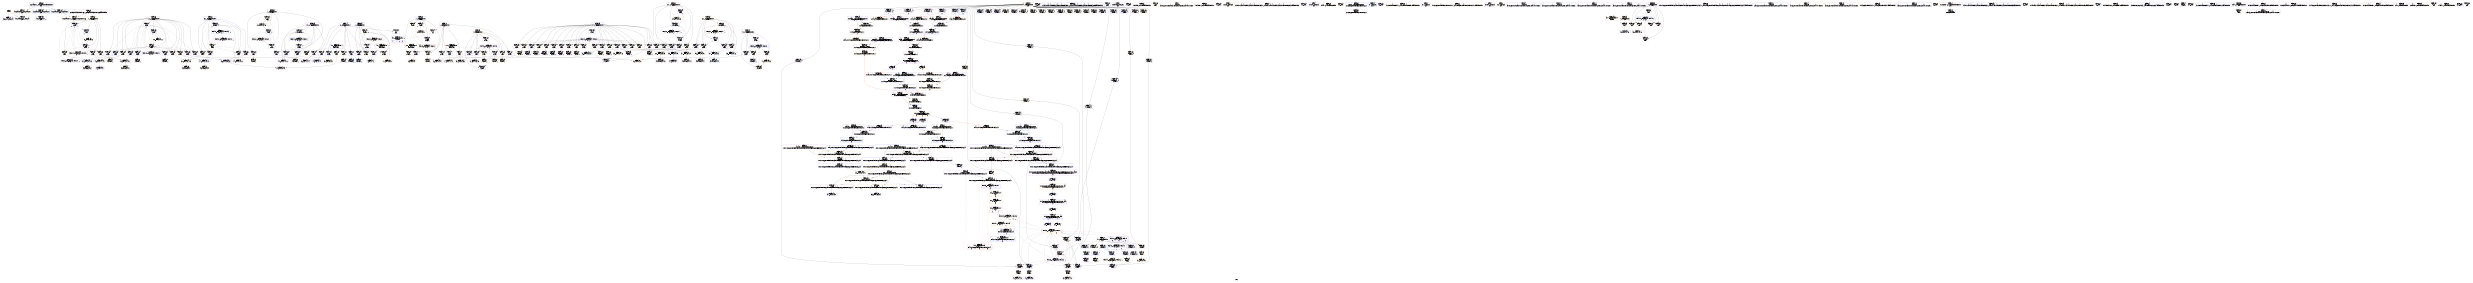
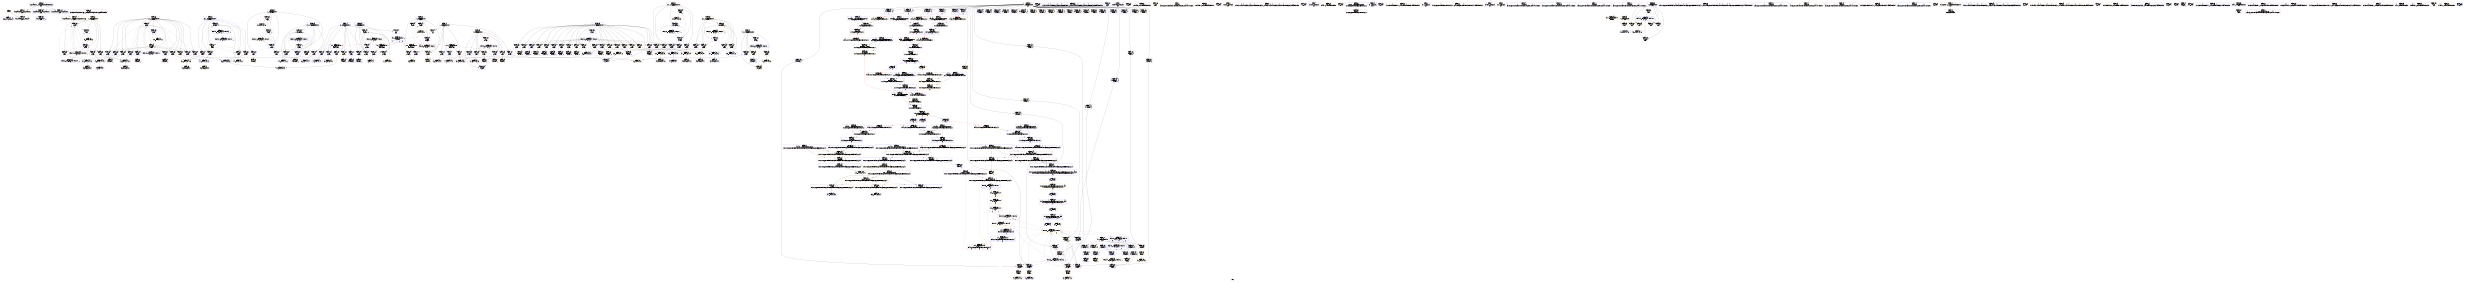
node "NodeID: 166": removed
